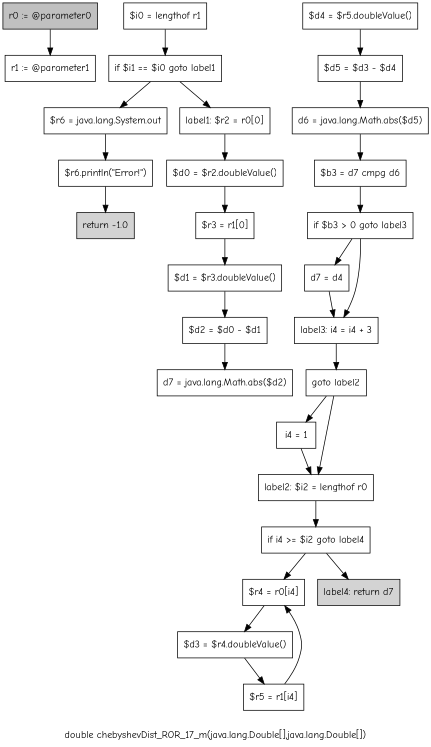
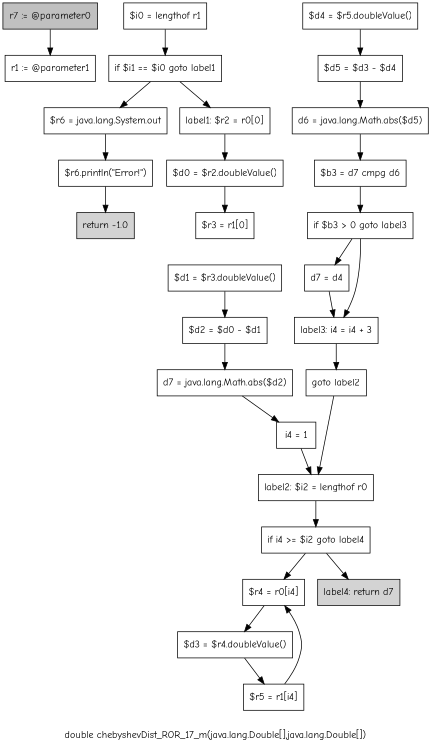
node "r0 := @parameter0": label "r0 := @parameter0" -> "r7 := @parameter0"
edge "$r3 = r1[0]" -> "$d1 = $r3.doubleValue()": removed
edge "goto label2" -> "i4 = 1": now "d7 = java.lang.Math.abs($d2)" -> "i4 = 1"
